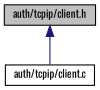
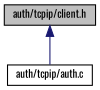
node "auth/tcpip/client.c": label "auth/tcpip/client.c" -> "auth/tcpip/auth.c"
